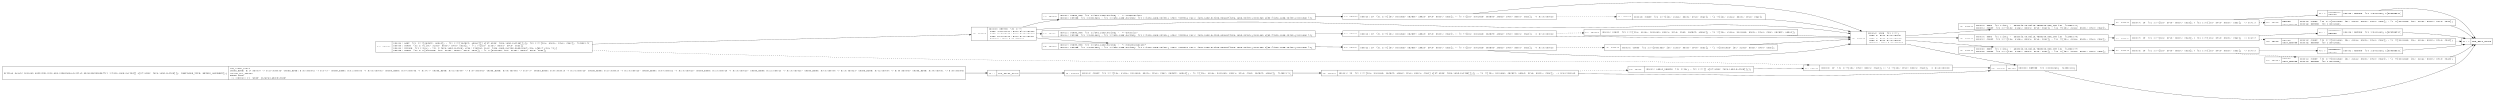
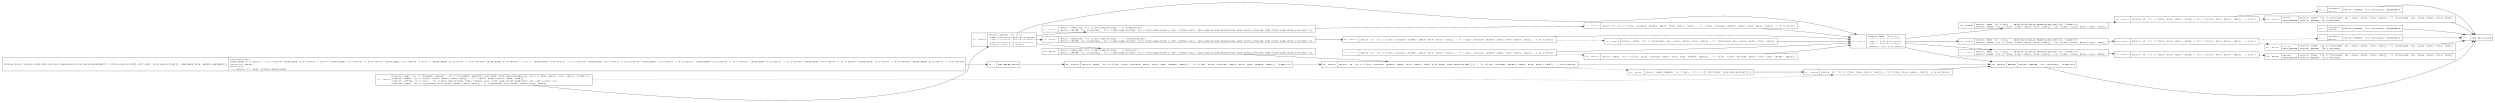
node "53: 0x002e": removed
edge "65: 0x0047" -> "71: ?": style solid -> dashed
edge "45: 0x0012" -> "46: 0x0018": now "45: 0x0012" -> "39: 0x0001"
edge "57: 0x0037" -> "69: ?": removed
